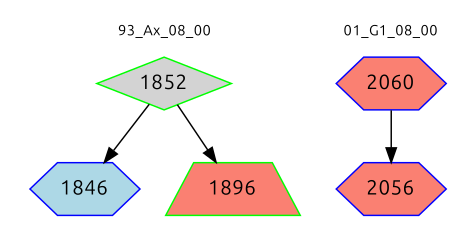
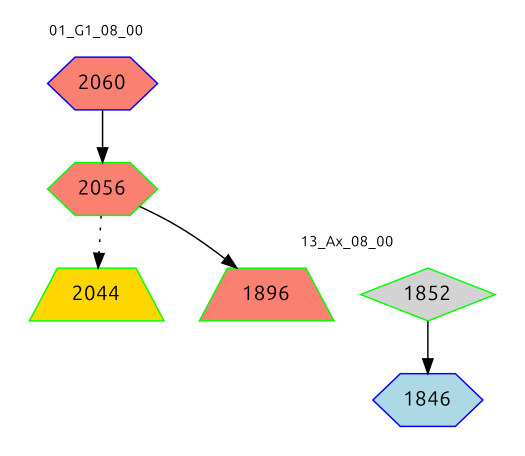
cluster "93_Ax_08_00": label "93_Ax_08_00" -> "13_Ax_08_00"
edge "1852" -> "1896": now "2056" -> "1896"
node "2056": color blue -> green
node "2044": added
